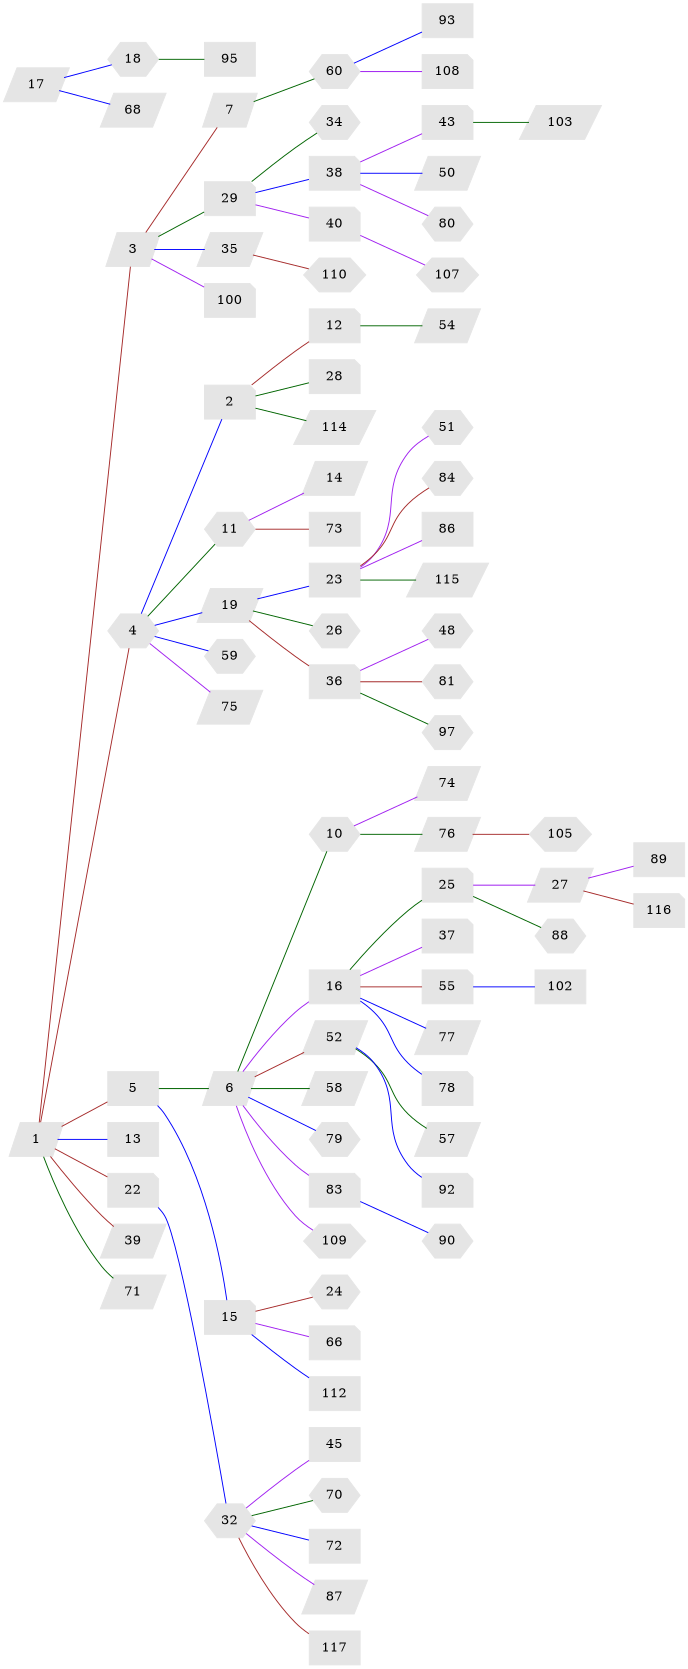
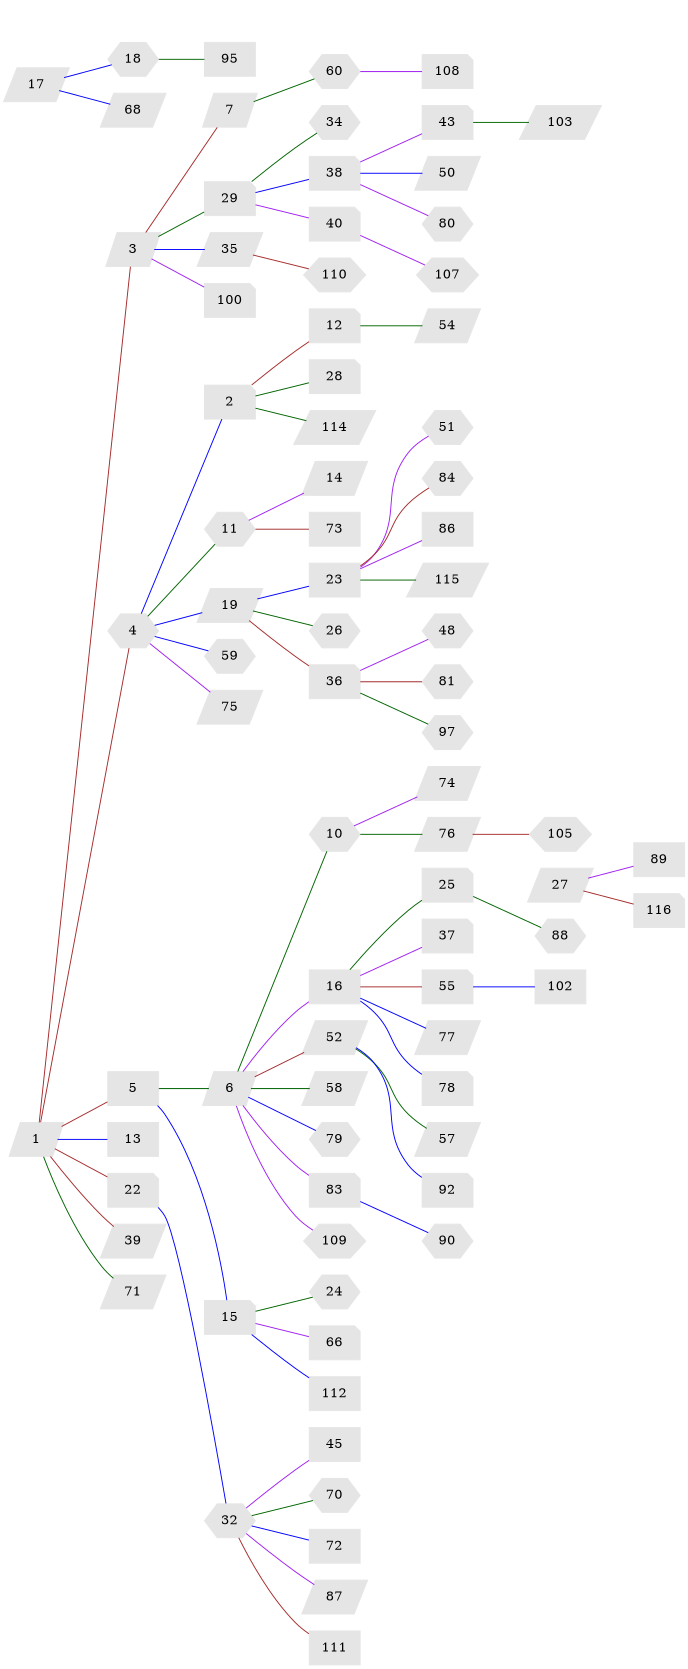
node "93": removed
edge "25" -- "27": removed
edge "24" -- "15": color brown -> darkgreen
node "117": label "117" -> "111"
